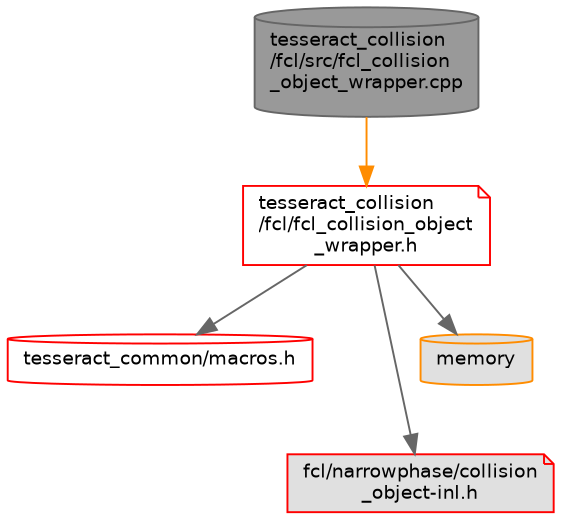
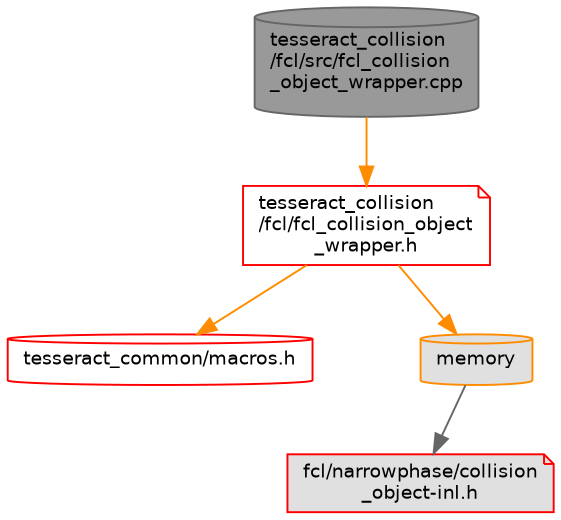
edge "tesseract_collision /fcl/fcl_collision_object _wrapper.h" -> "memory": color gray40 -> darkorange
edge "tesseract_collision /fcl/fcl_collision_object _wrapper.h" -> "tesseract_common/macros.h": color gray40 -> darkorange
edge "tesseract_collision /fcl/fcl_collision_object _wrapper.h" -> "fcl/narrowphase/collision _object-inl.h": now "memory" -> "fcl/narrowphase/collision _object-inl.h"
